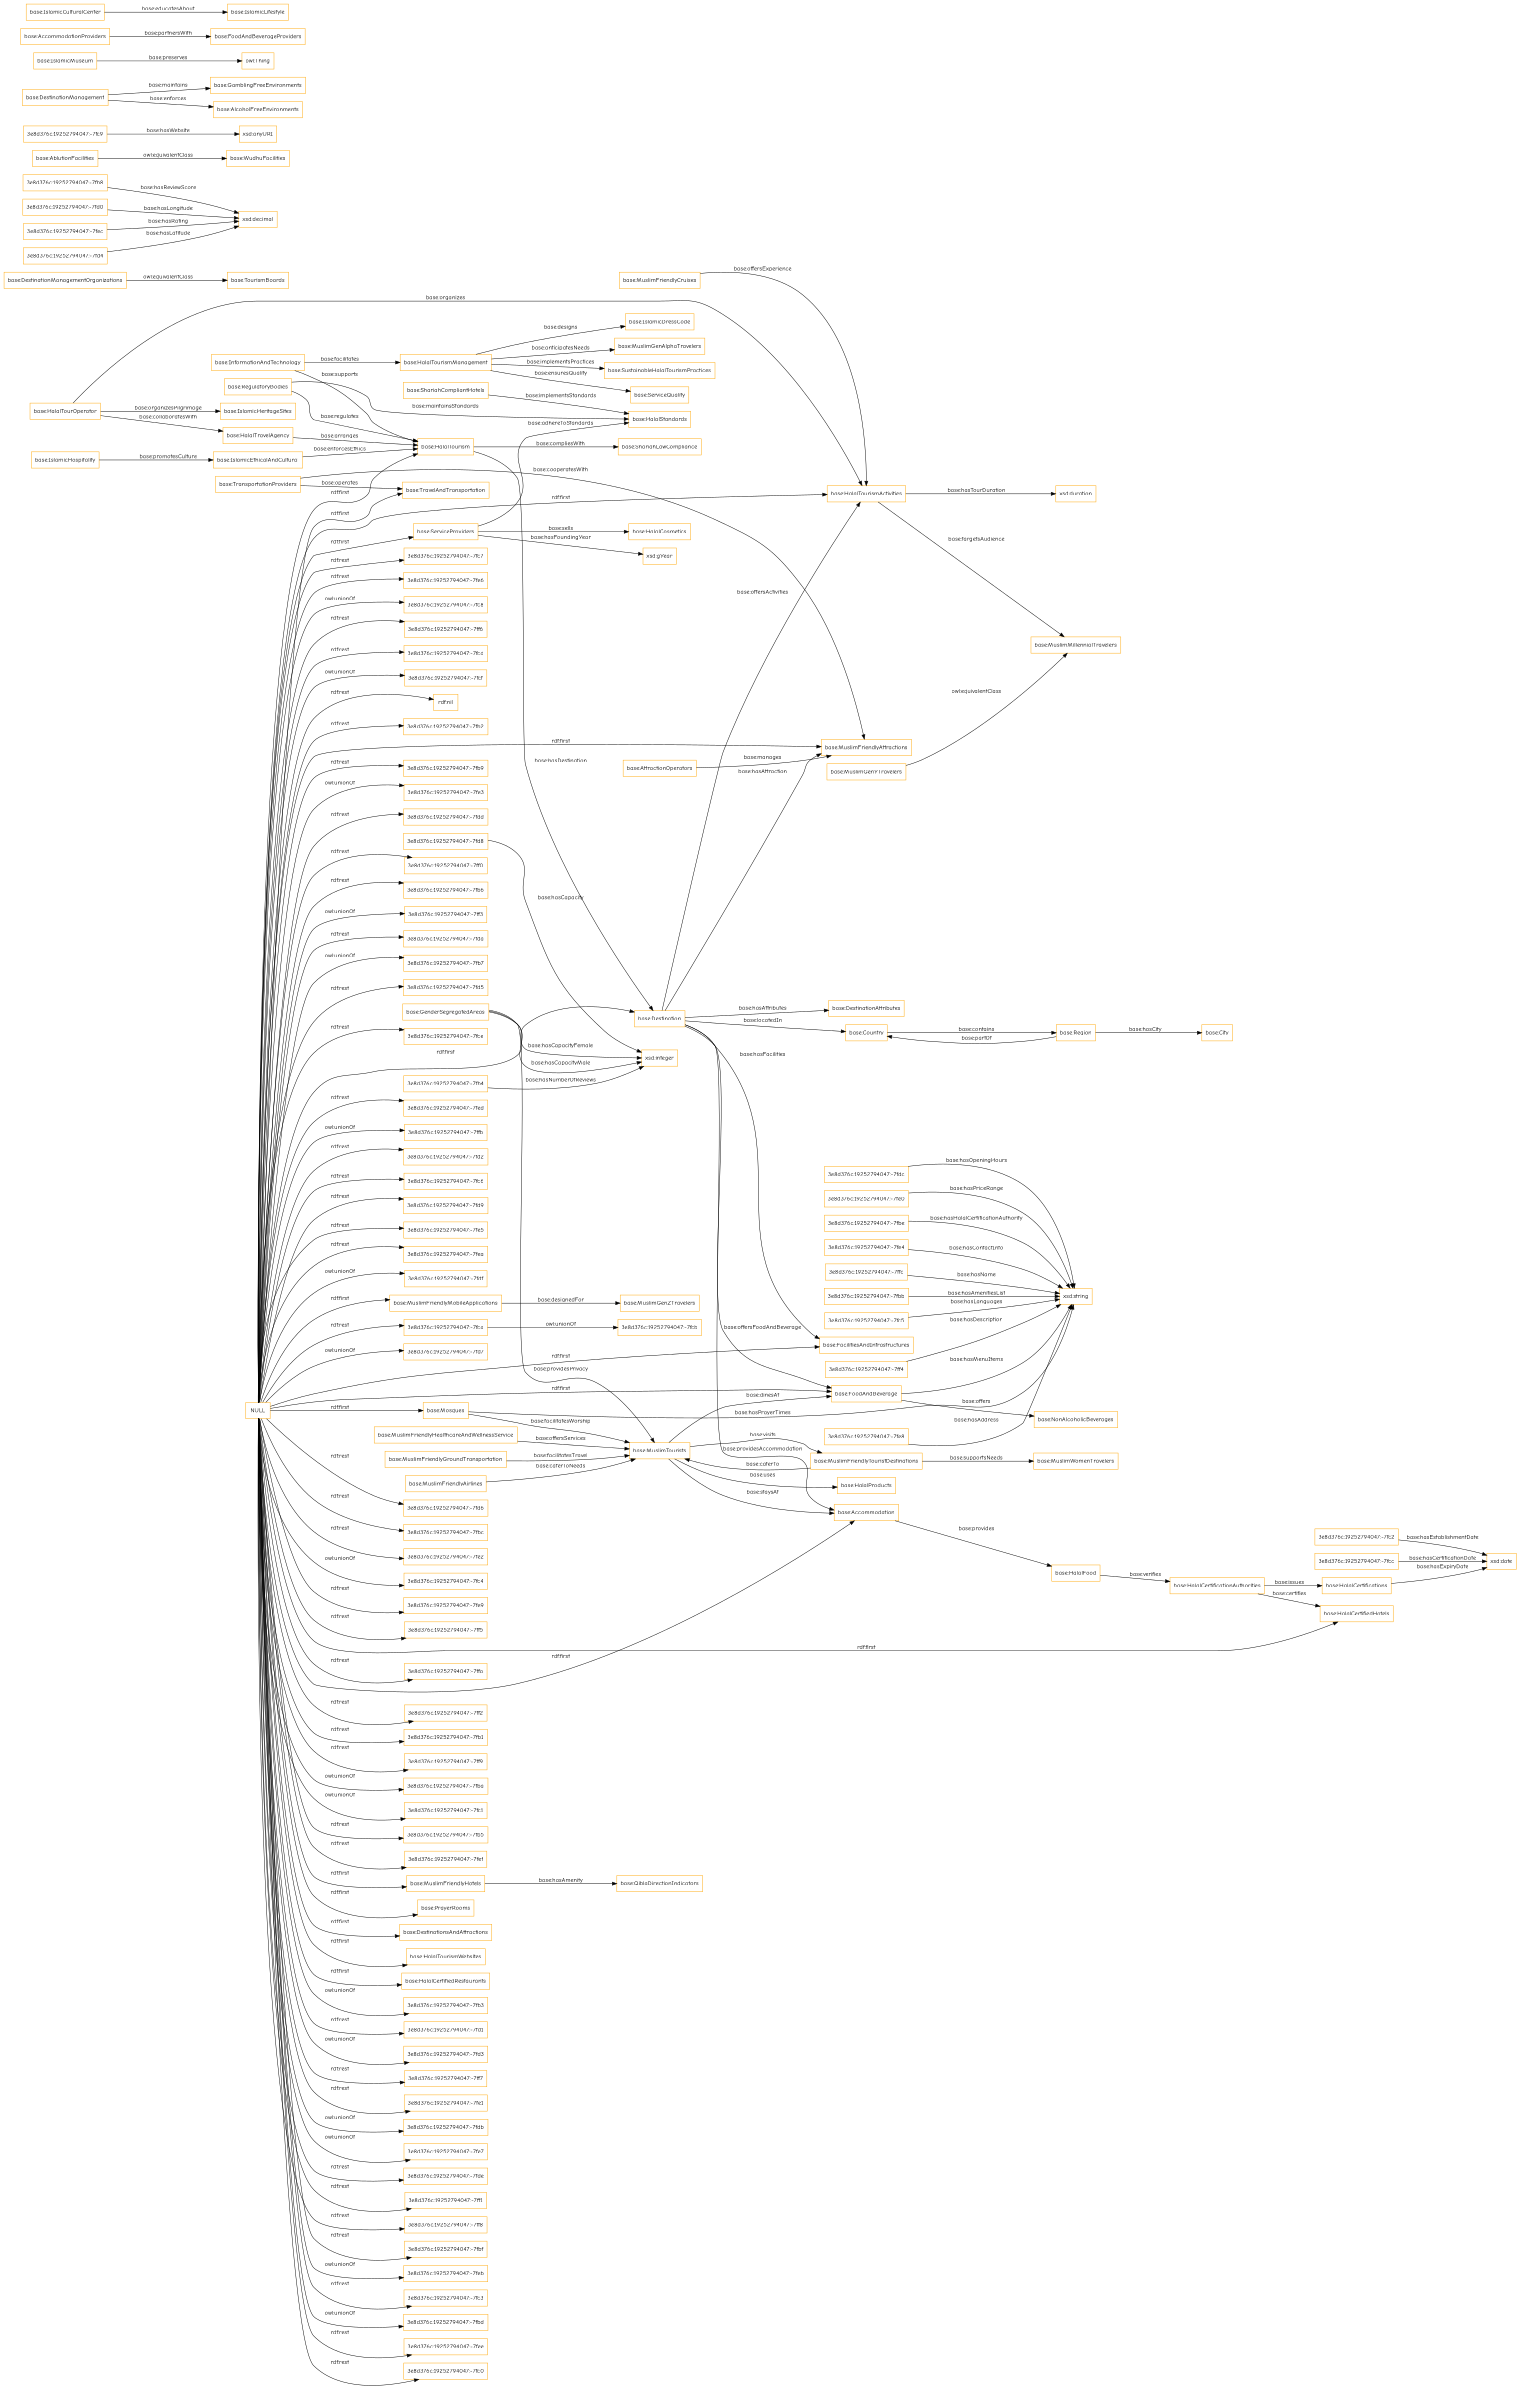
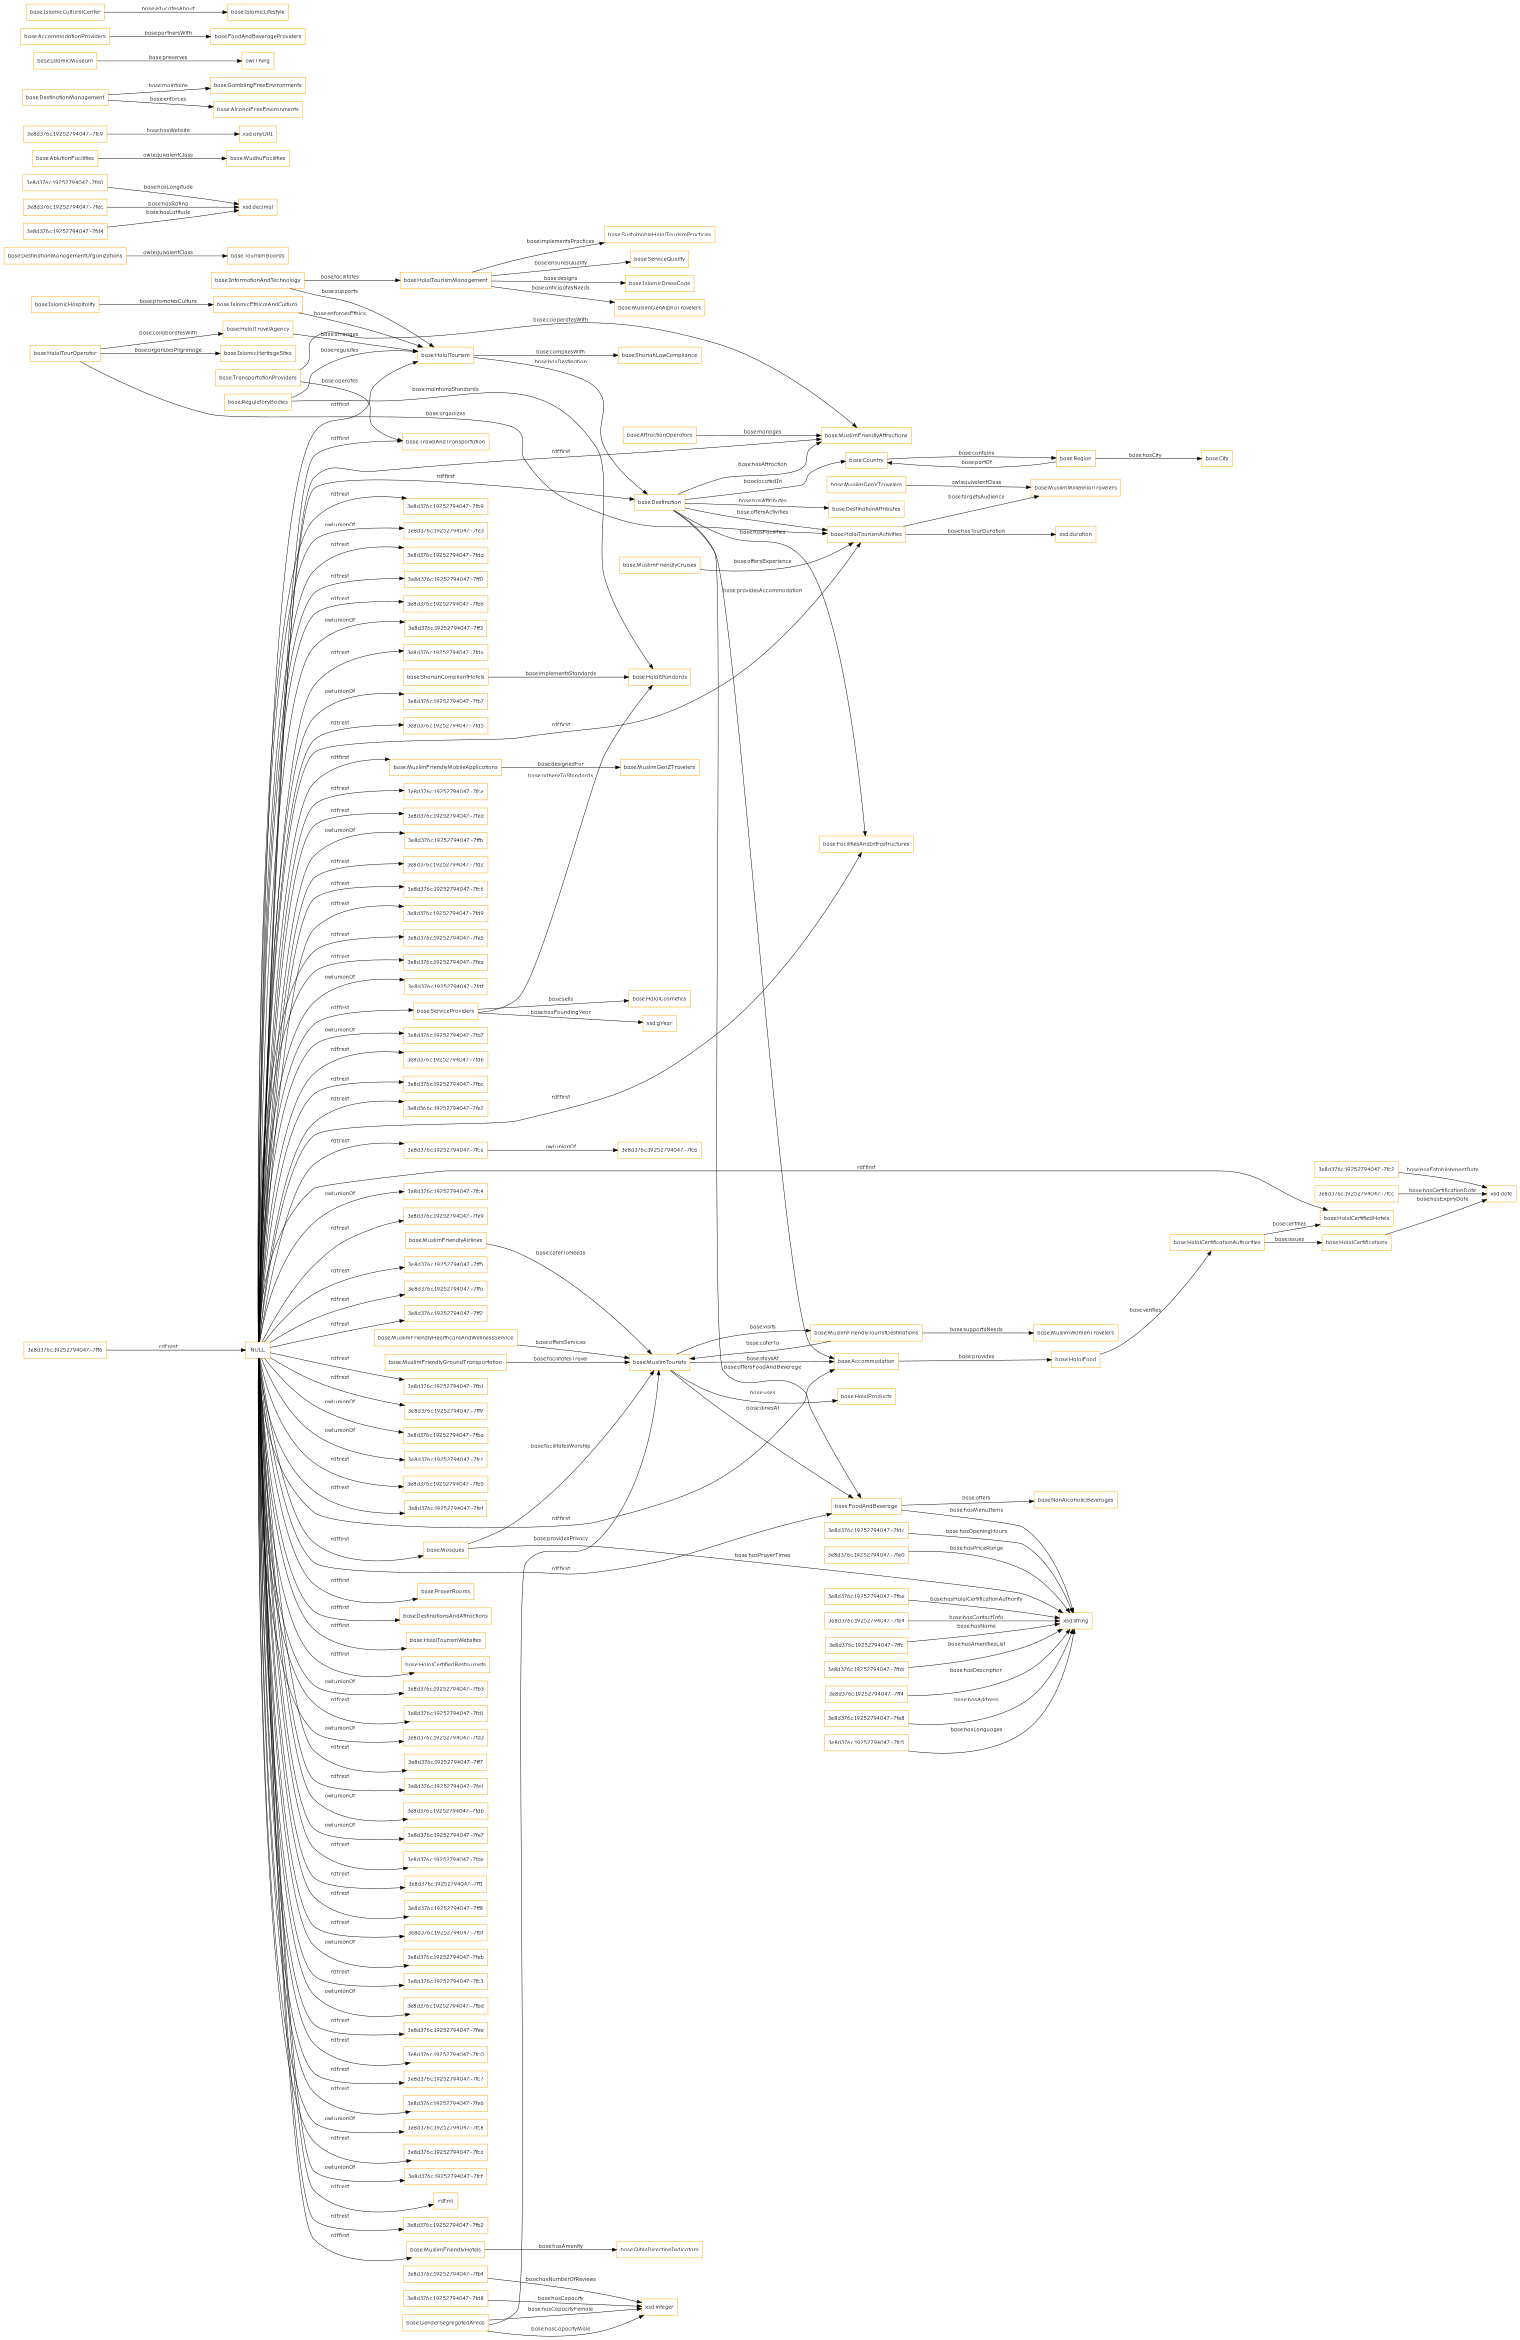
node "3e8d376c:19252794047:-7fb8": removed
edge "NULL" -> "3e8d376c:19252794047:-7ff6": reversed
node "3e8d376c:19252794047:-7fe2": label "3e8d376c:19252794047:-7fe2" -> "3e8d366c:19252794047:-7fe2"
